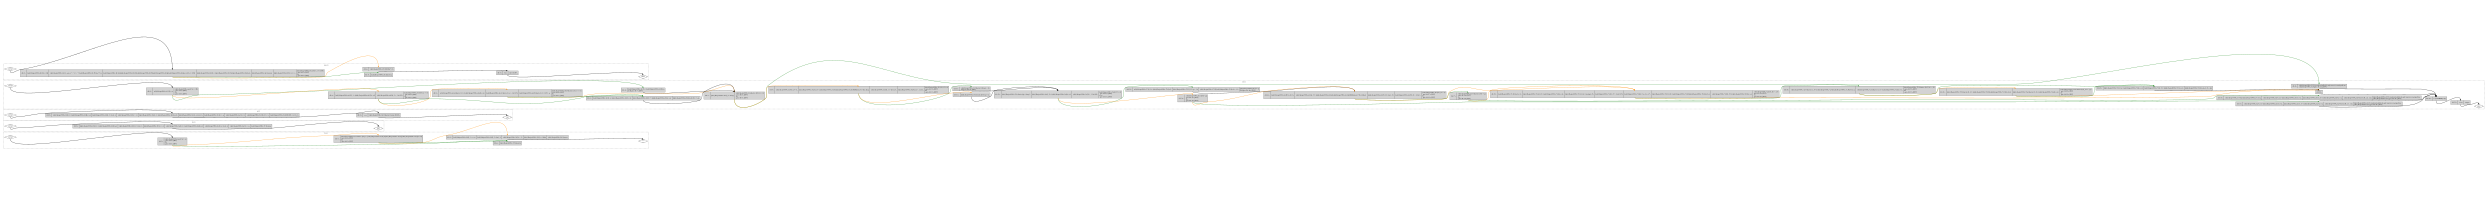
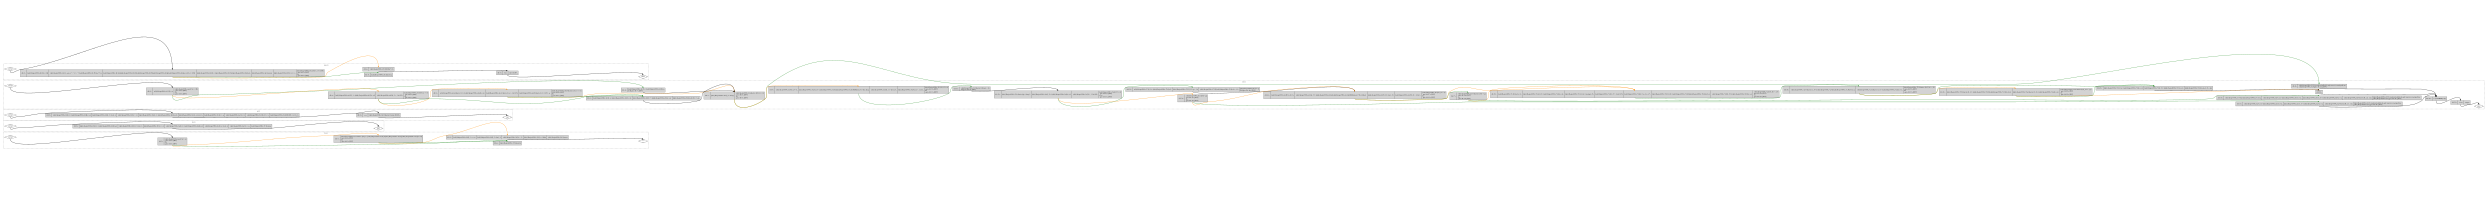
node "<bb 11>:": removed
edge "<bb 19>:" -> "<bb 23>:": removed
edge "<bb 18>:" -> "<bb 24>:": removed
